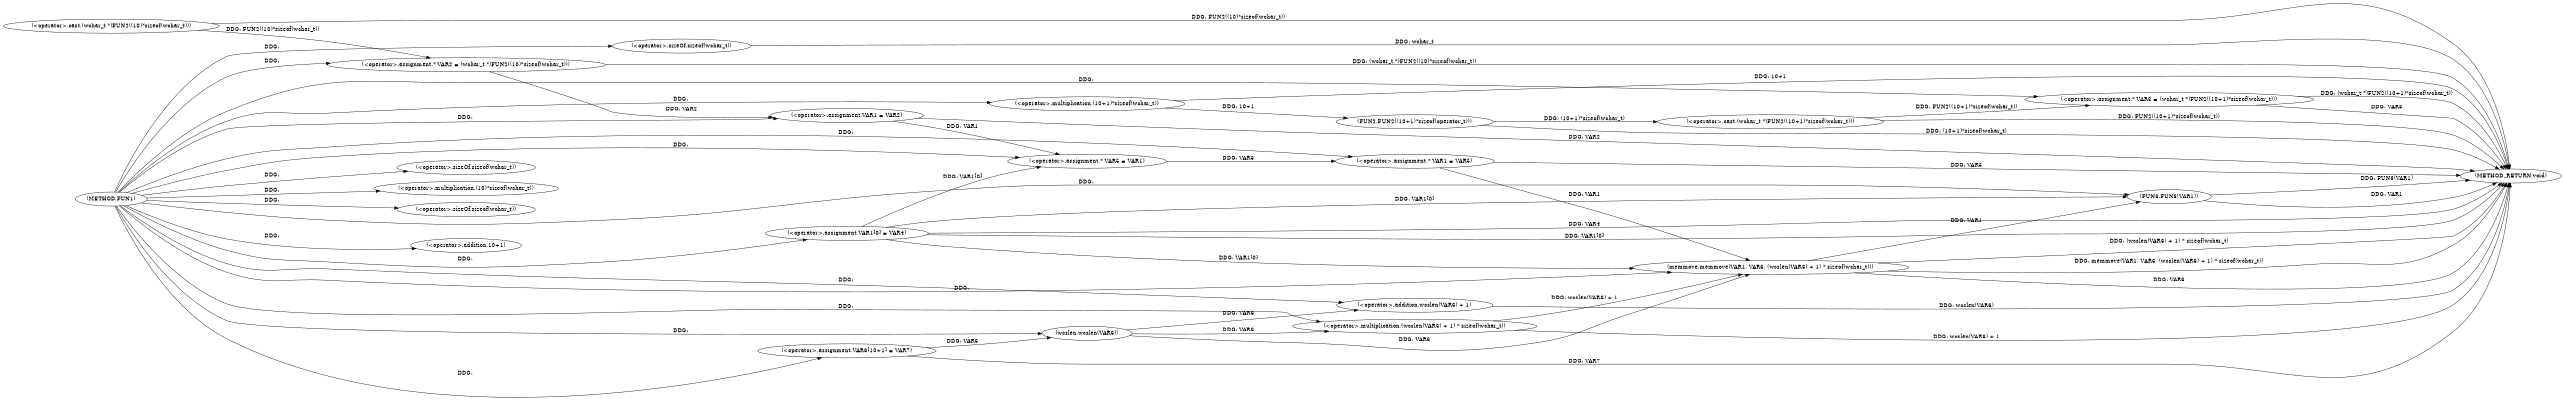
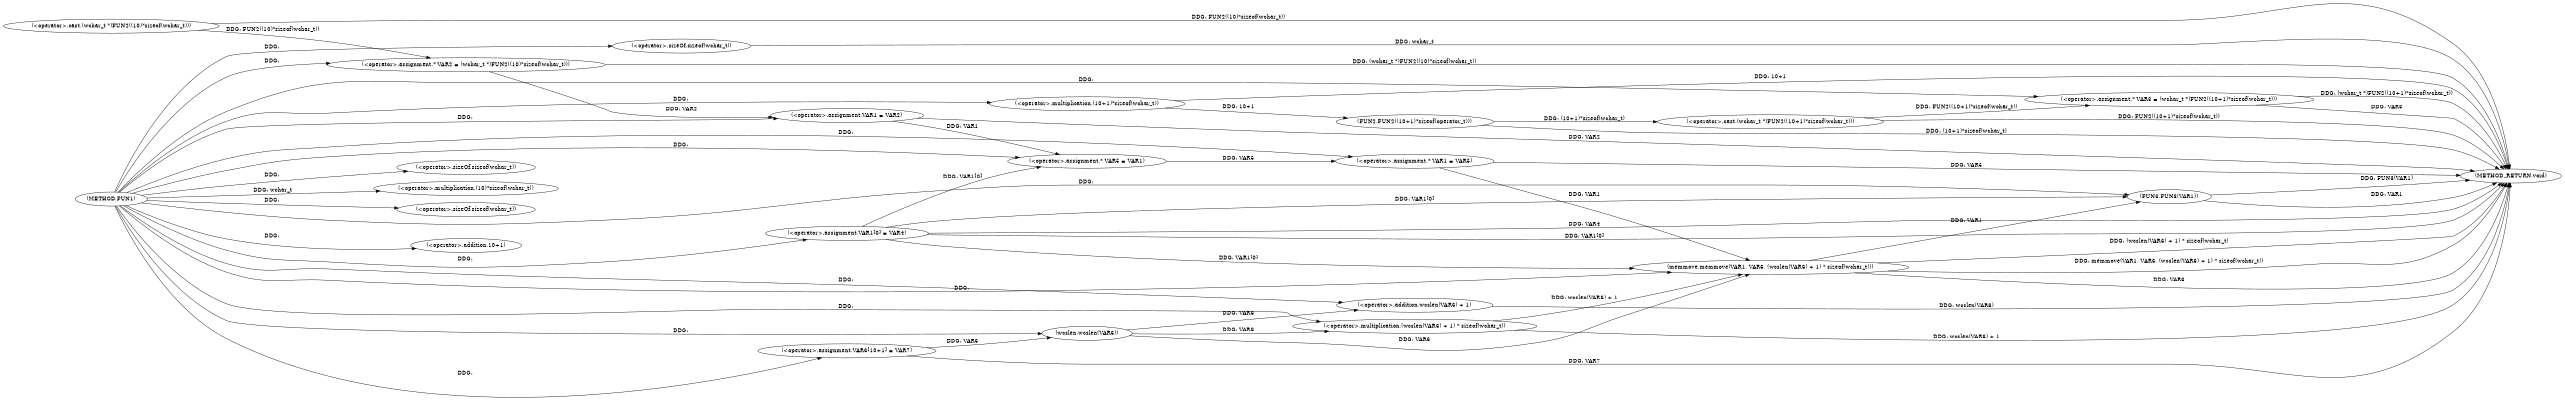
edge "(METHOD,FUN1)" -> "(<operator>.multiplication,(10)*sizeof(wchar_t))": label "DDG: " -> "DDG: wchar_t"
